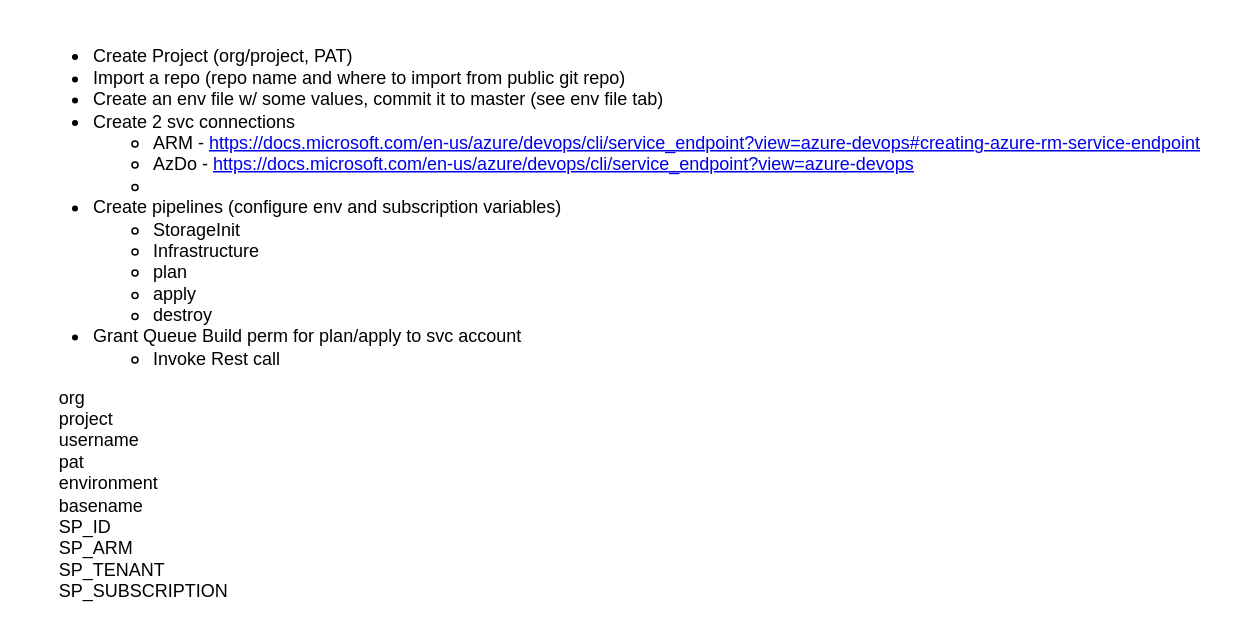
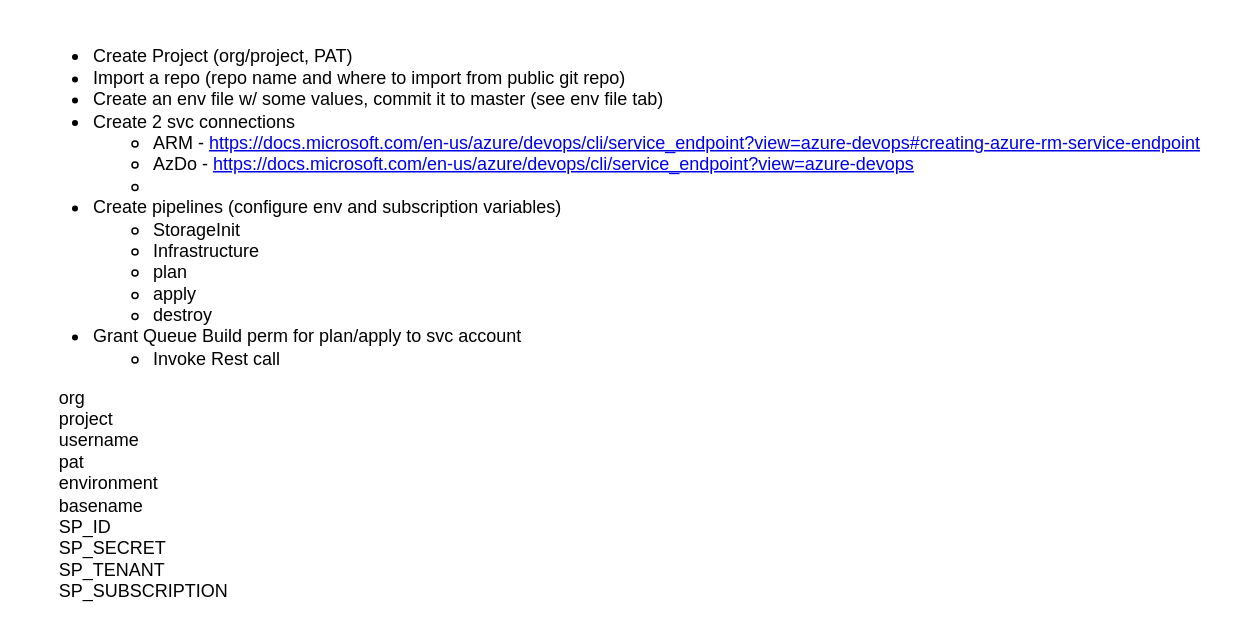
node "org project username pat environment basename SP_ID SP_ARM SP_TENANT SP_SUBSCRIPTION": label "org project username pat environment basename SP_ID SP_ARM SP_TENANT SP_SUBSCRIPTION" -> "org project username pat environment basename SP_ID SP_SECRET SP_TENANT SP_SUBSCRIPTION"
